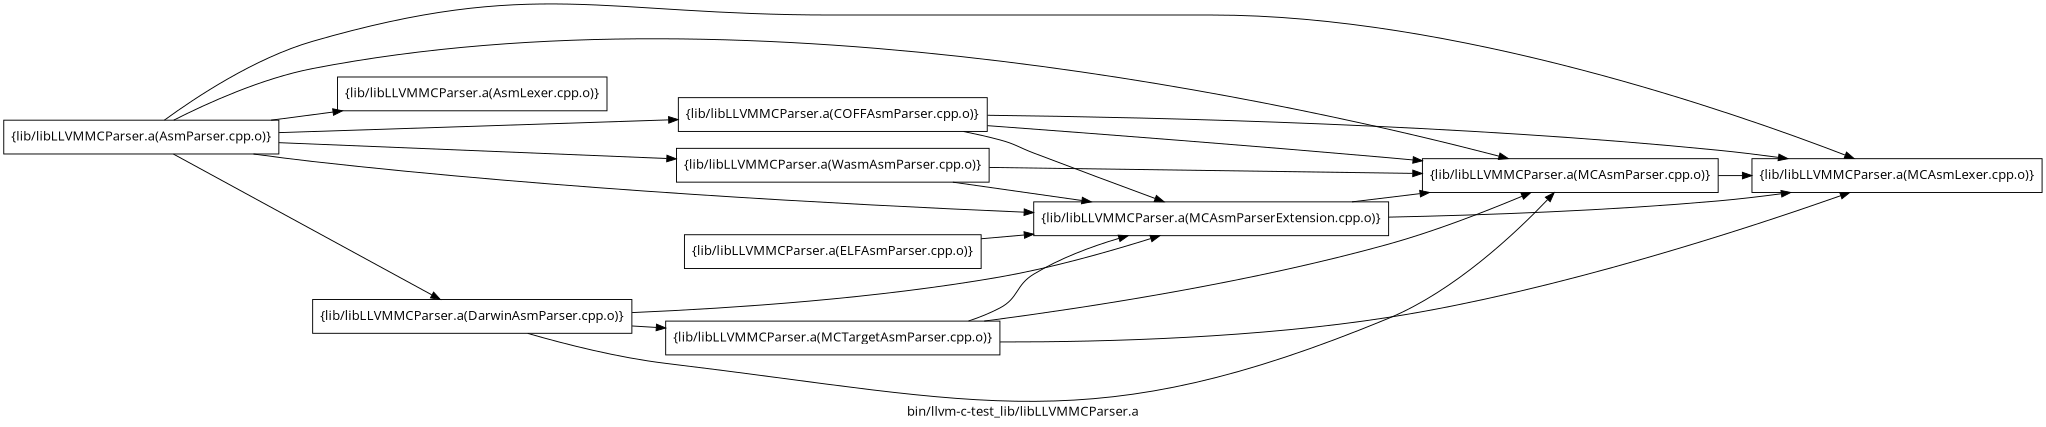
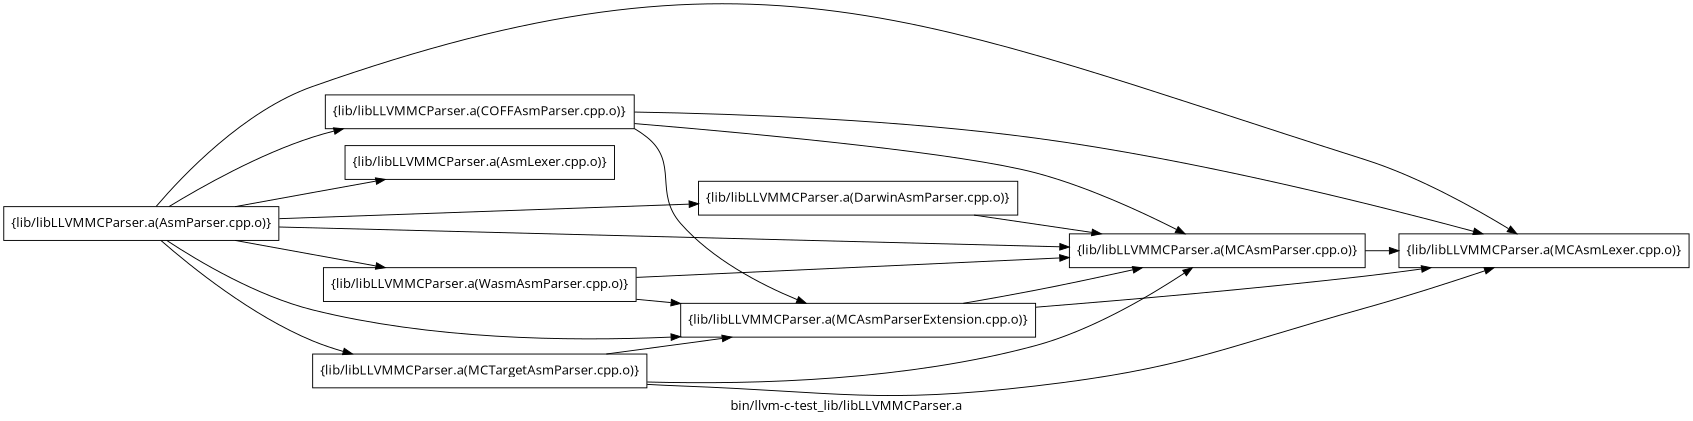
node "{lib/libLLVMMCParser.a(ELFAsmParser.cpp.o)}": removed
edge "{lib/libLLVMMCParser.a(DarwinAsmParser.cpp.o)}" -> "{lib/libLLVMMCParser.a(MCAsmParserExtension.cpp.o)}": removed
edge "{lib/libLLVMMCParser.a(DarwinAsmParser.cpp.o)}" -> "{lib/libLLVMMCParser.a(MCTargetAsmParser.cpp.o)}": now "{lib/libLLVMMCParser.a(AsmParser.cpp.o)}" -> "{lib/libLLVMMCParser.a(MCTargetAsmParser.cpp.o)}"
